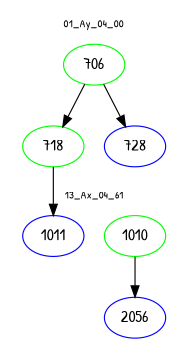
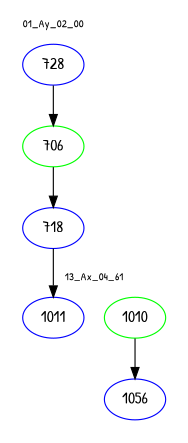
cluster "01_Ay_04_00": label "01_Ay_04_00" -> "01_Ay_02_00"
edge "706" -> "728": reversed
node "718": color green -> blue
node "2056": label "2056" -> "1056"
